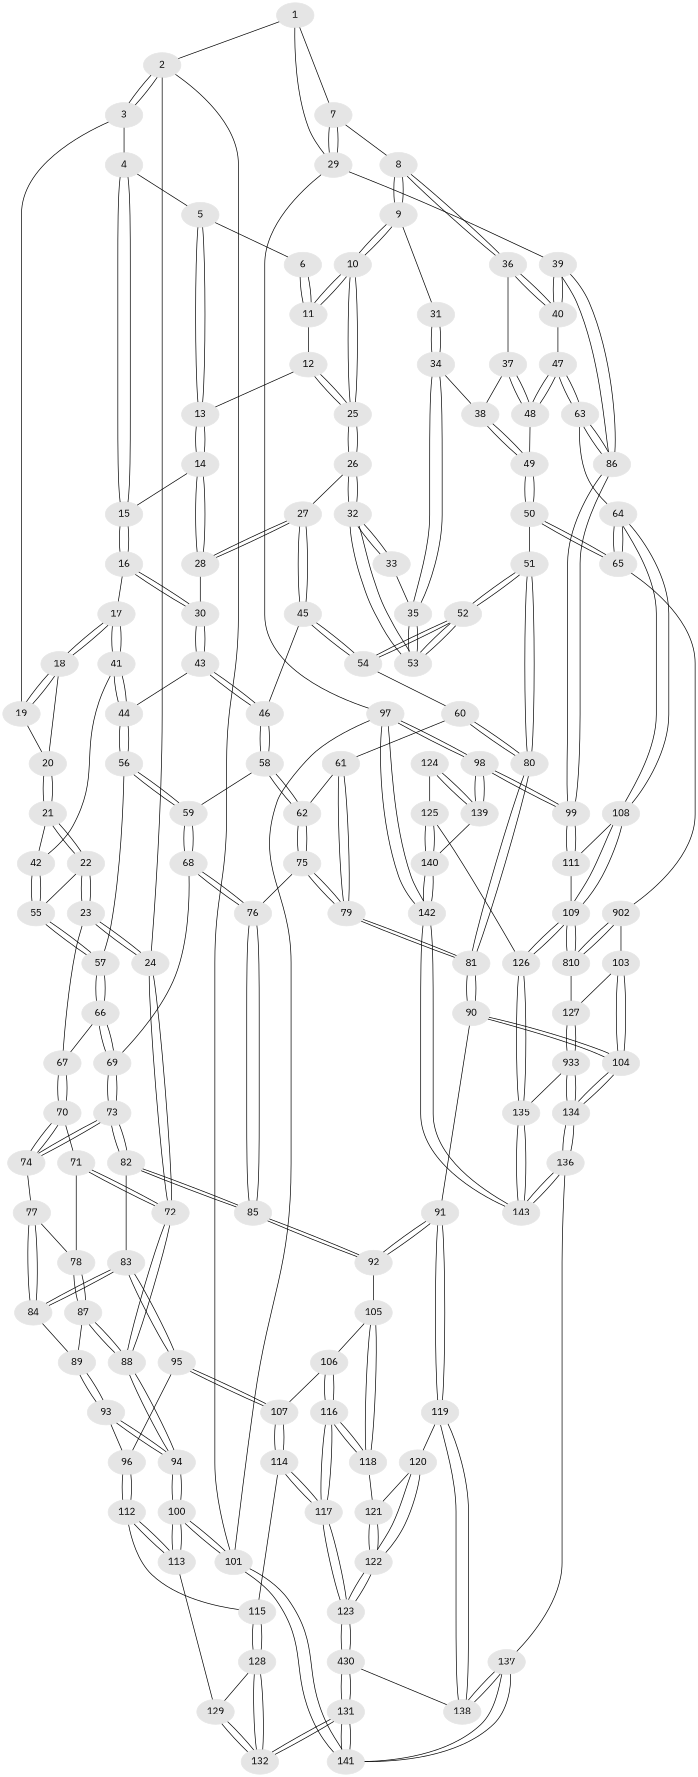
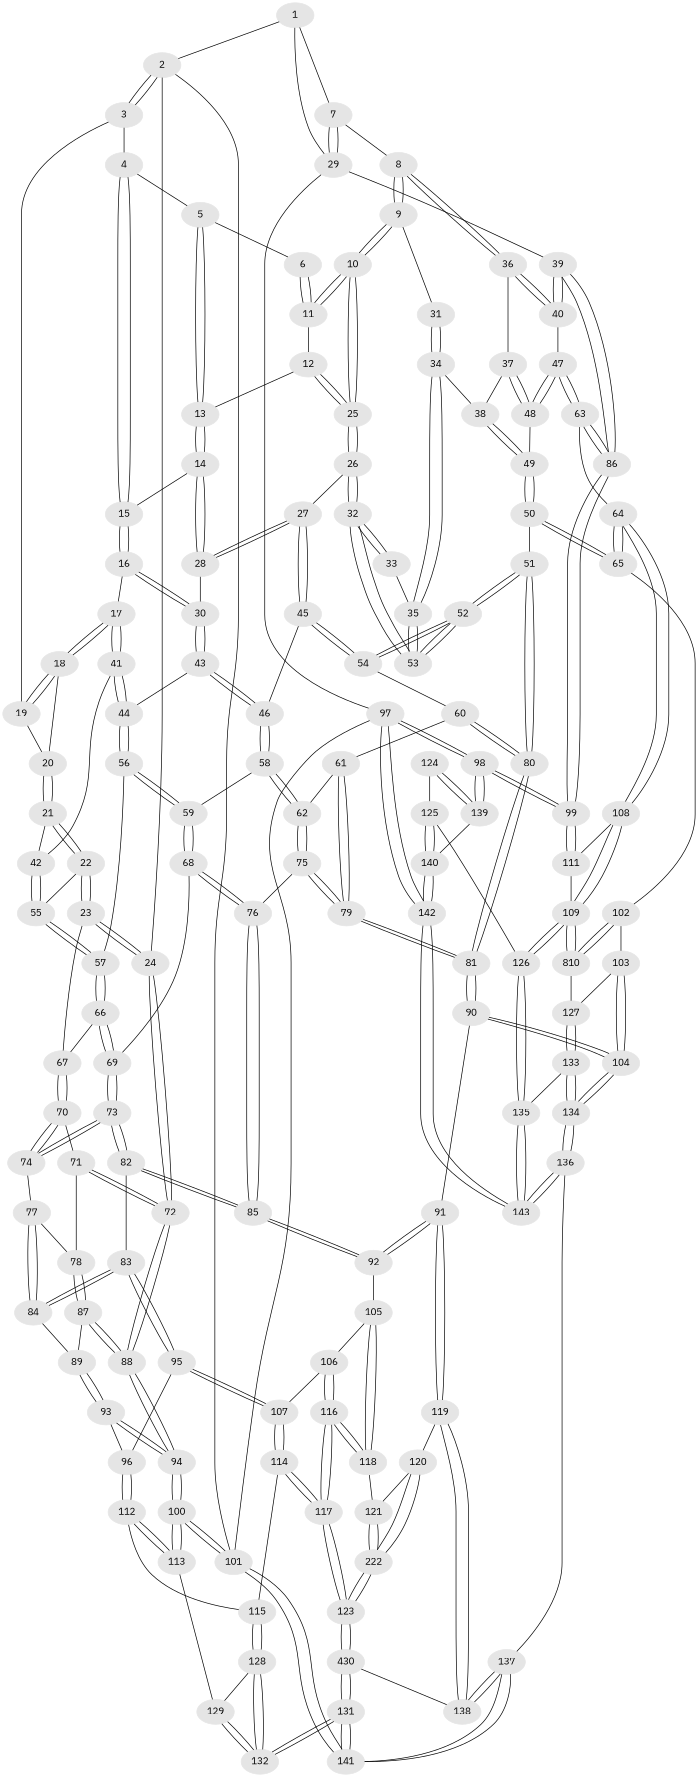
node "902": label "902" -> "102"
node "933": label "933" -> "133"
node "122": label "122" -> "222"
